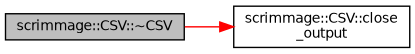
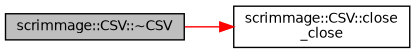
node "scrimmage::CSV::close _output": label "scrimmage::CSV::close _output" -> "scrimmage::CSV::close _close"
